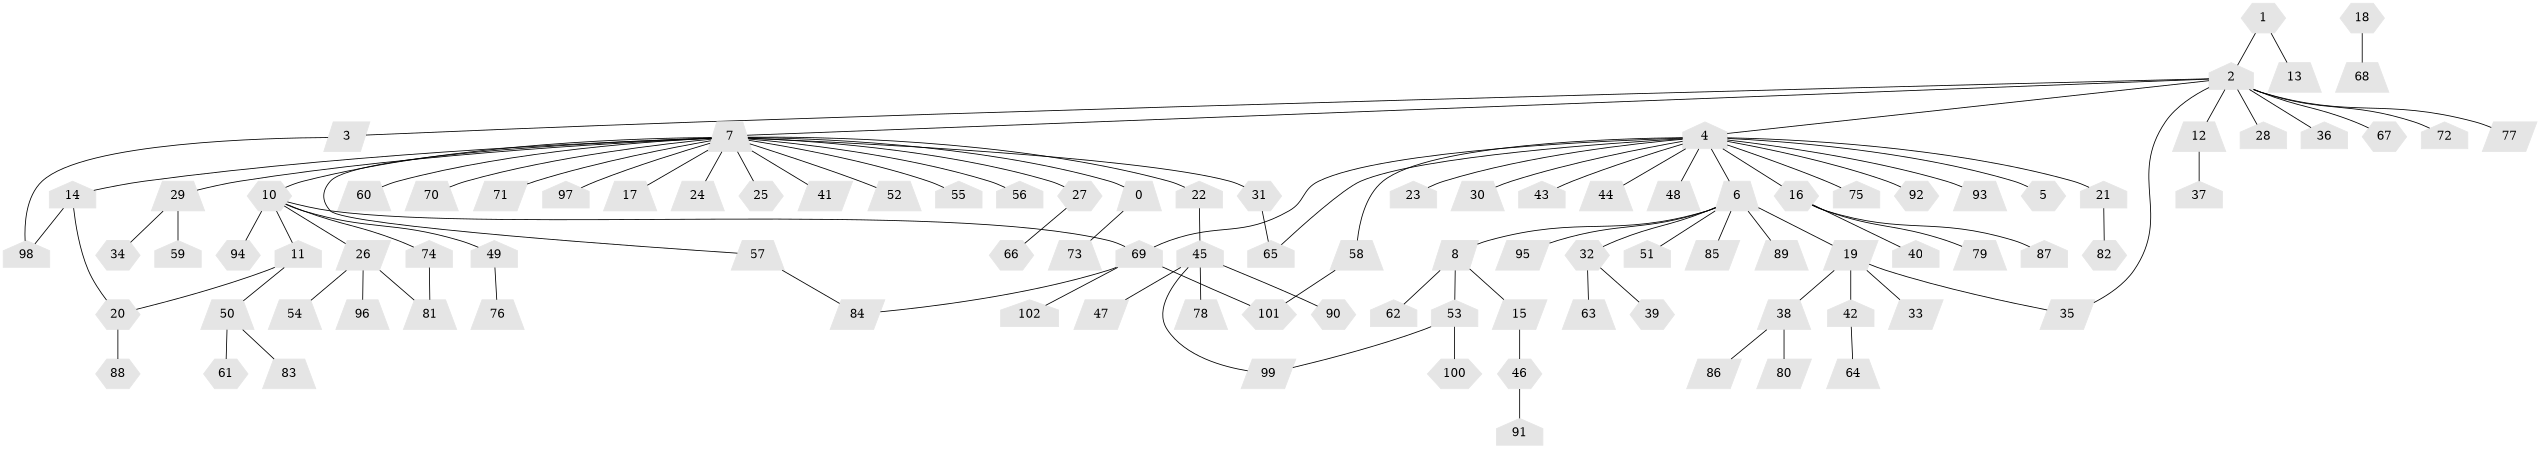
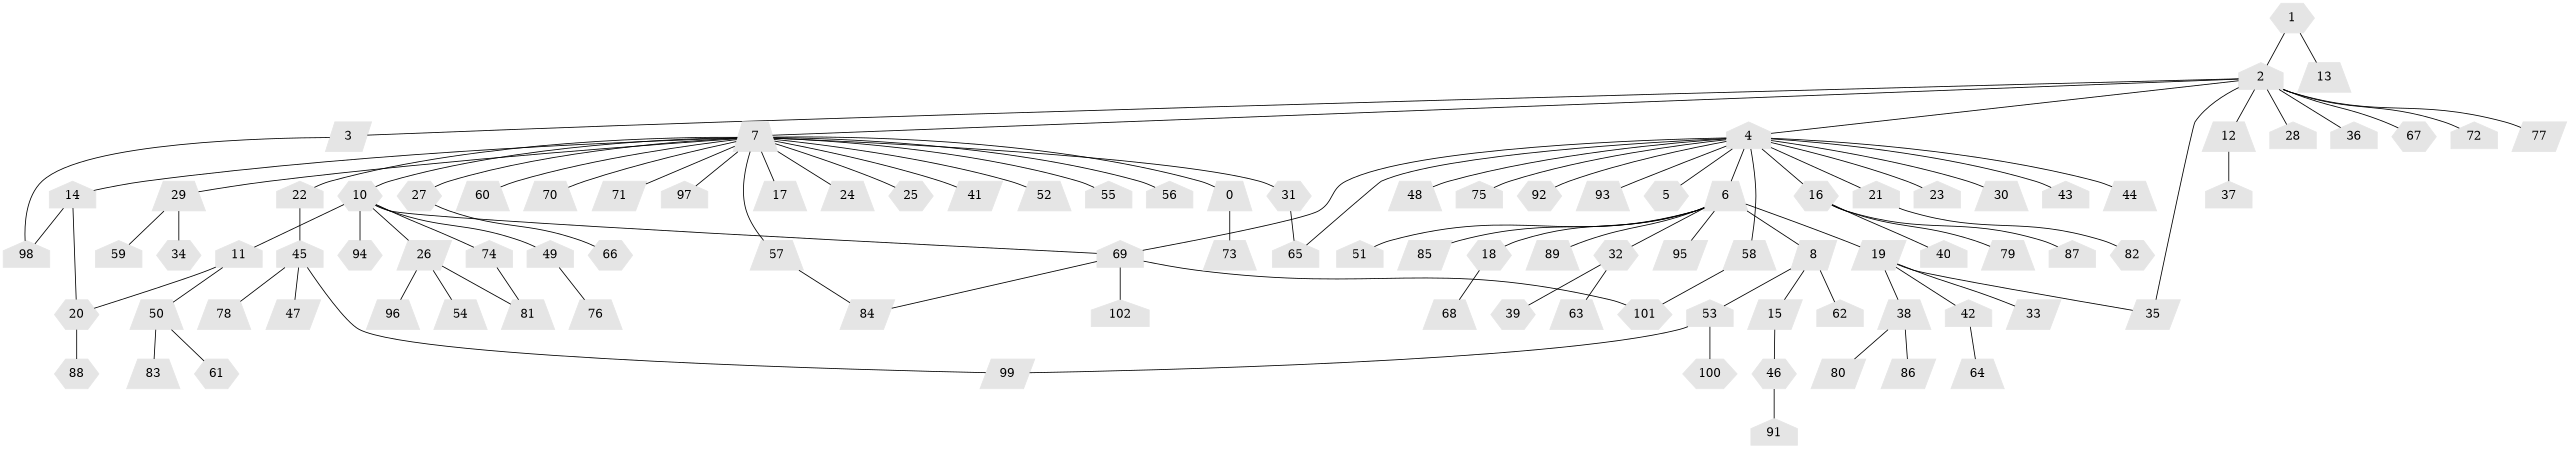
edge "6" -- "18": added
node "90": removed
